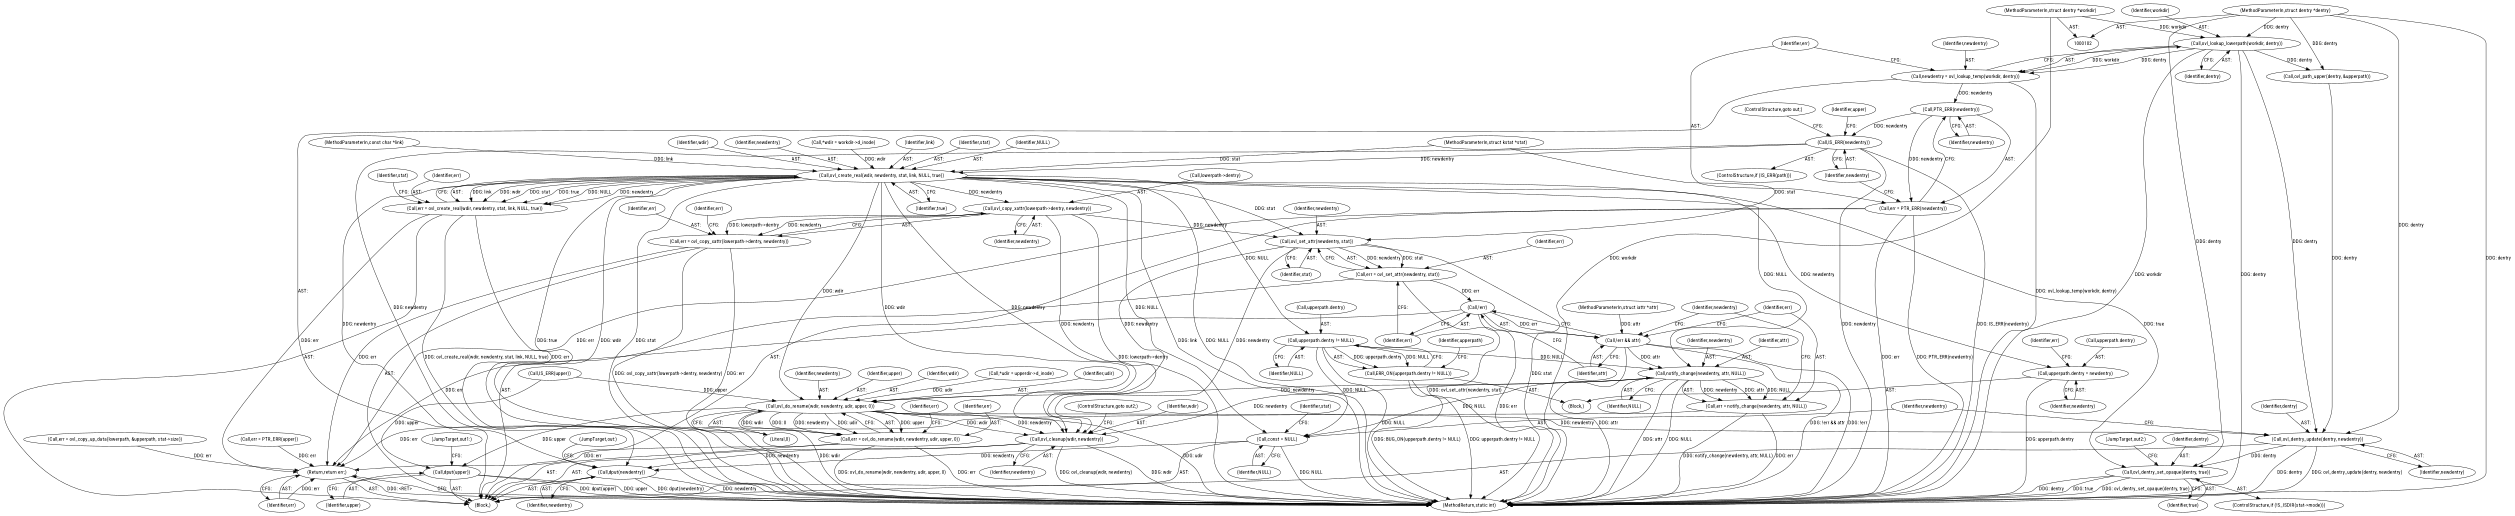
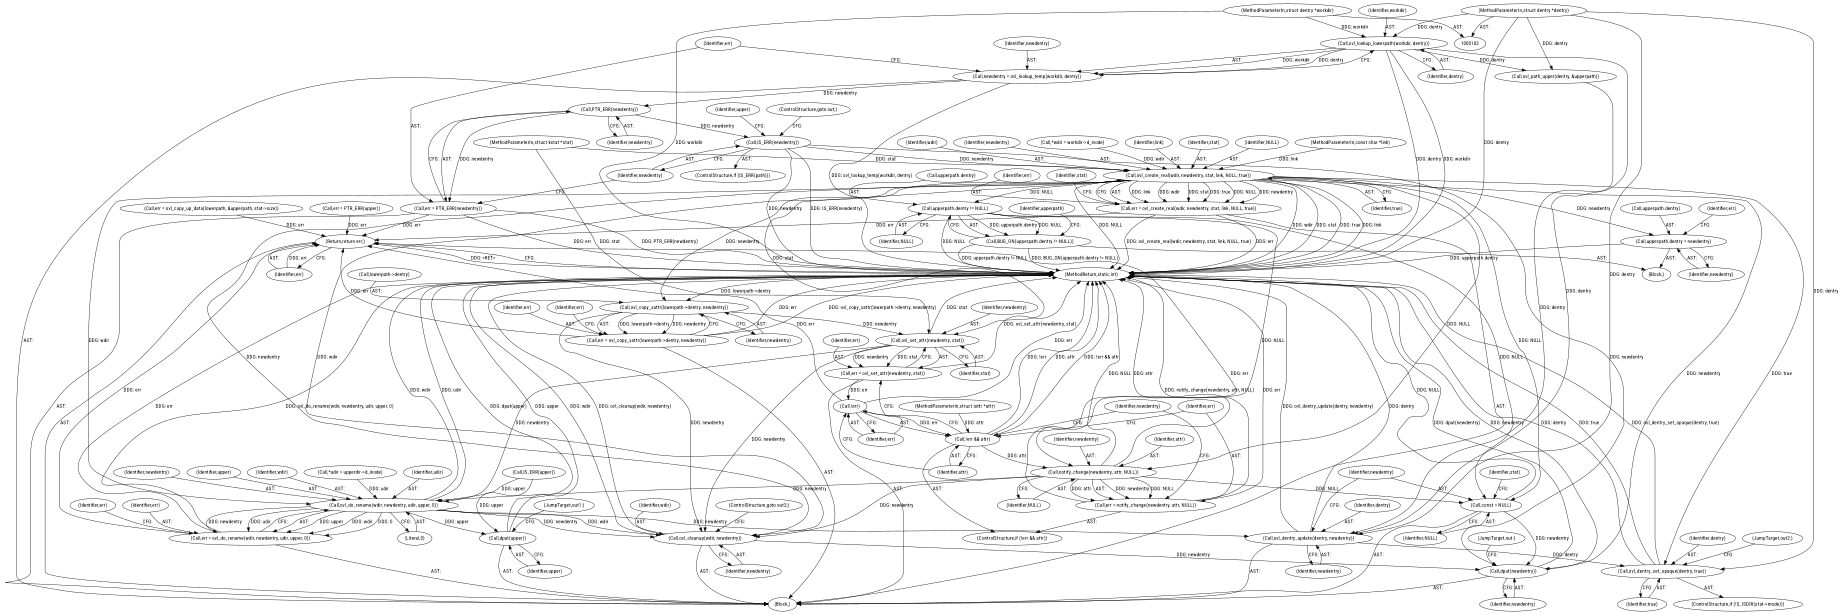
node "(Call,ERR_ON(upperpath.dentry != NULL))": label "(Call,ERR_ON(upperpath.dentry != NULL))" -> "(Call,BUG_ON(upperpath.dentry != NULL))"
edge "(Call,ovl_copy_xattr(lowerpath->dentry, newdentry))" -> "(MethodReturn,static int)": reversed
node "(ControlStructure,if (!err && attr))": added
